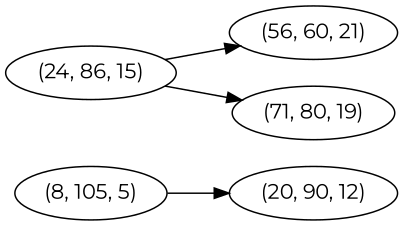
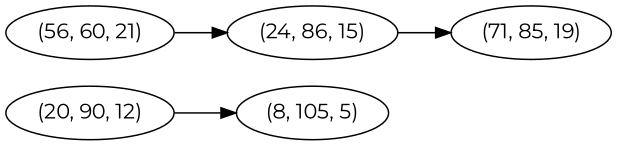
edge "(24, 86, 15)" -> "(56, 60, 21)": reversed
node "(71, 80, 19)": label "(71, 80, 19)" -> "(71, 85, 19)"
edge "(8, 105, 5)" -> "(20, 90, 12)": reversed
